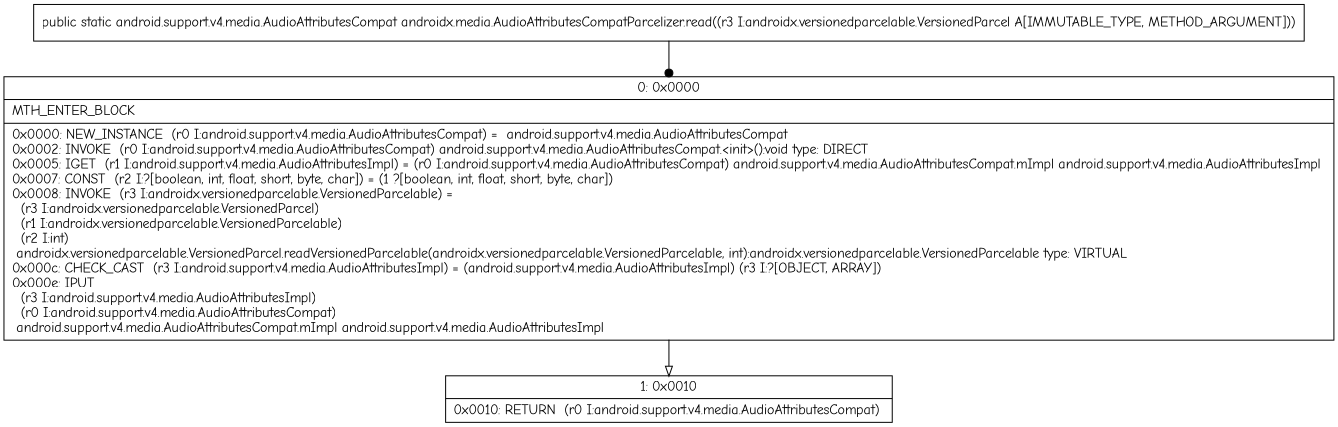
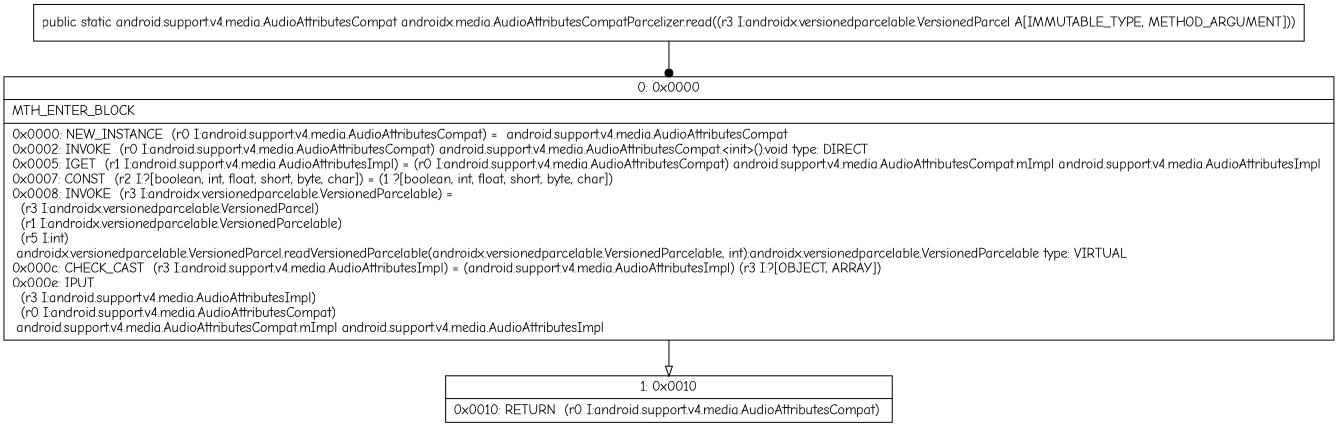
node "0: 0x0000": text "(r2 I:int)" -> "(r5 I:int)"
